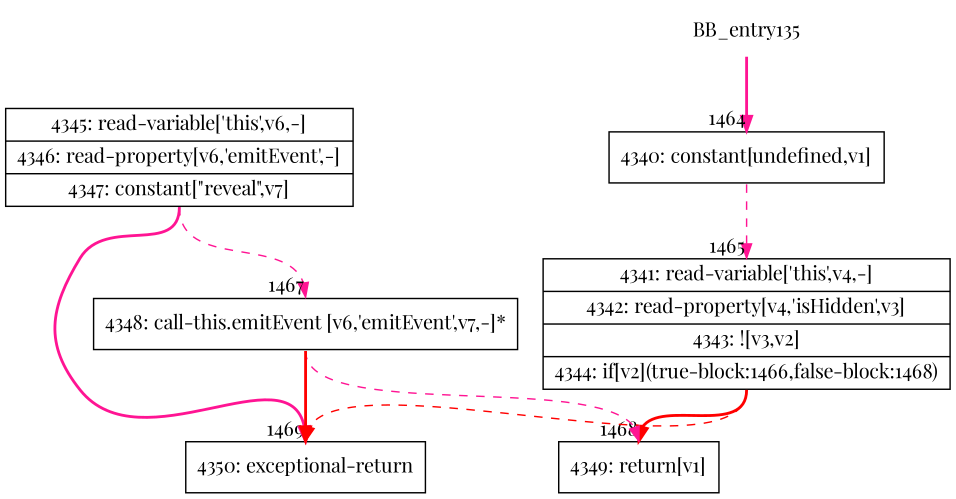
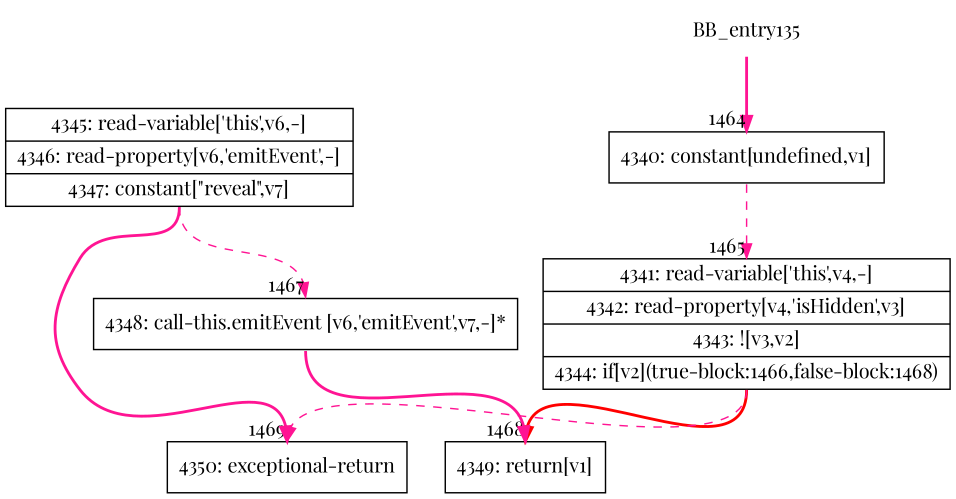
edge "4348: call-this.emitEvent [v6,'emitEvent',v7,-]*" -> "4350: exceptional-return": removed
edge "4348: call-this.emitEvent [v6,'emitEvent',v7,-]*" -> "4349: return[v1]": style dashed -> bold
edge "4341: read-variable['this',v4,-]" -> "4350: exceptional-return": color red -> deeppink
